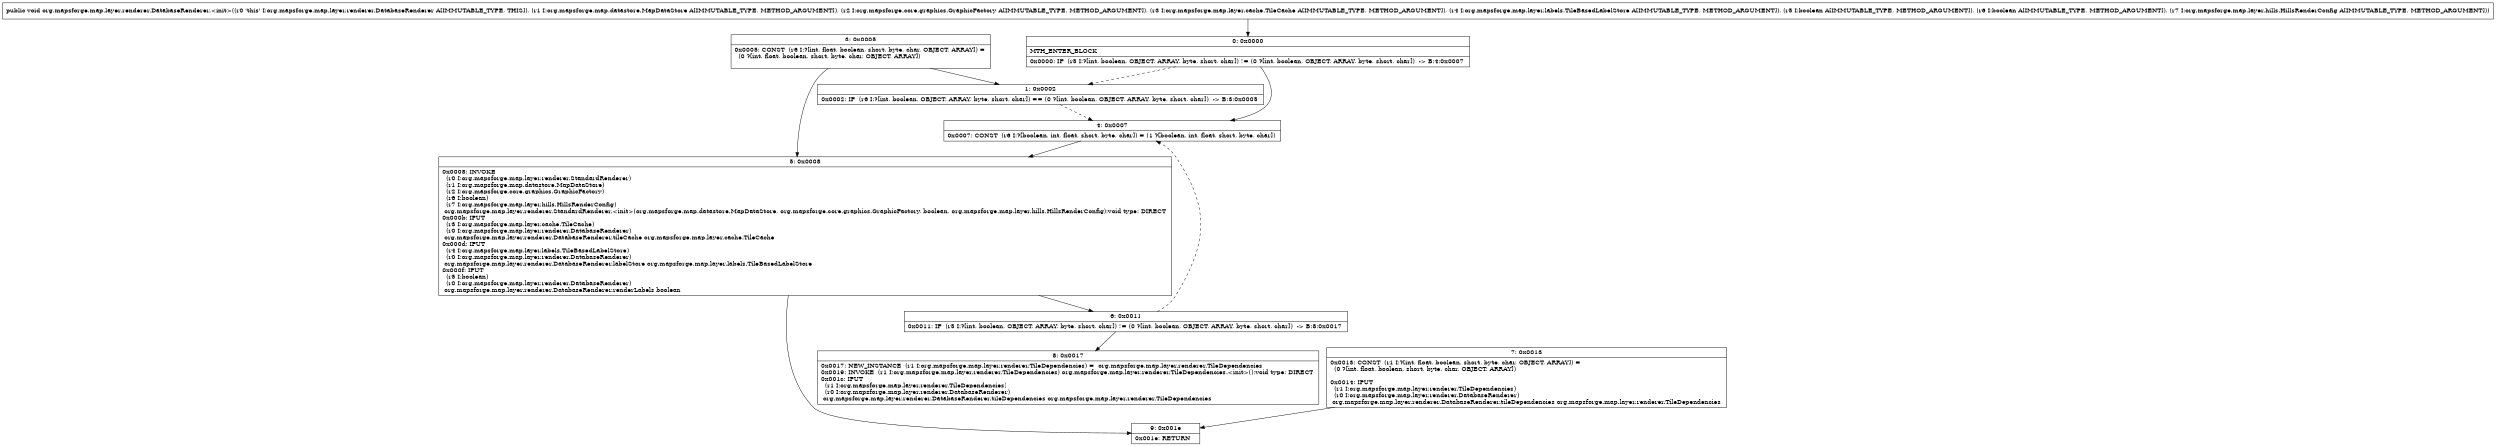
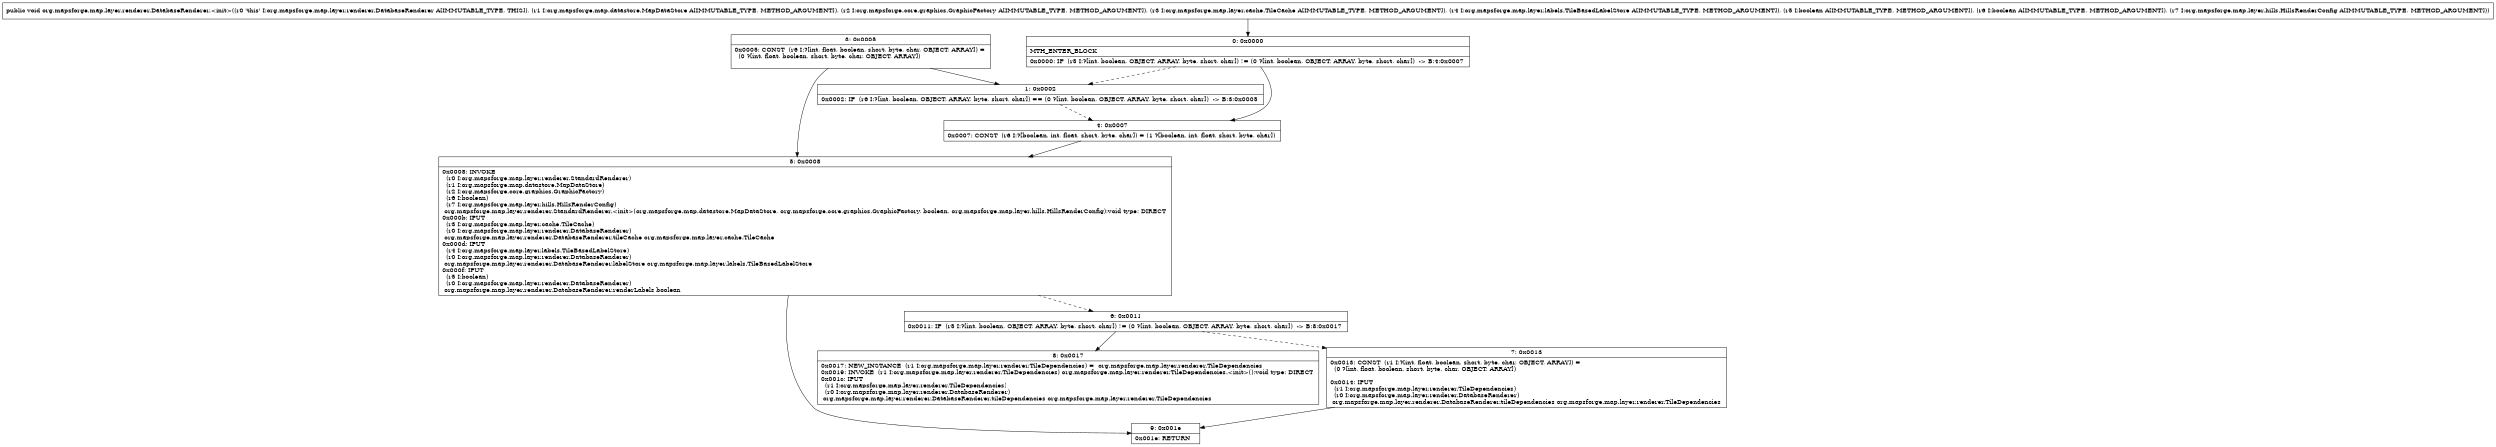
edge "6: 0x0011" -> "4: 0x0007": now "6: 0x0011" -> "7: 0x0013"
edge "5: 0x0008" -> "6: 0x0011": style solid -> dashed
